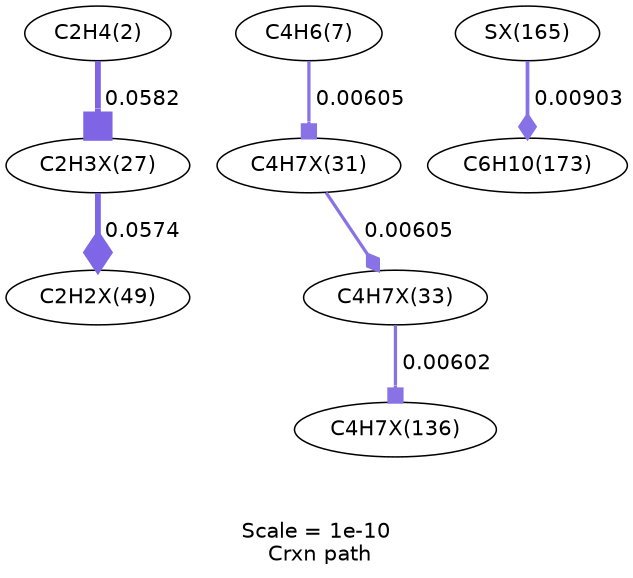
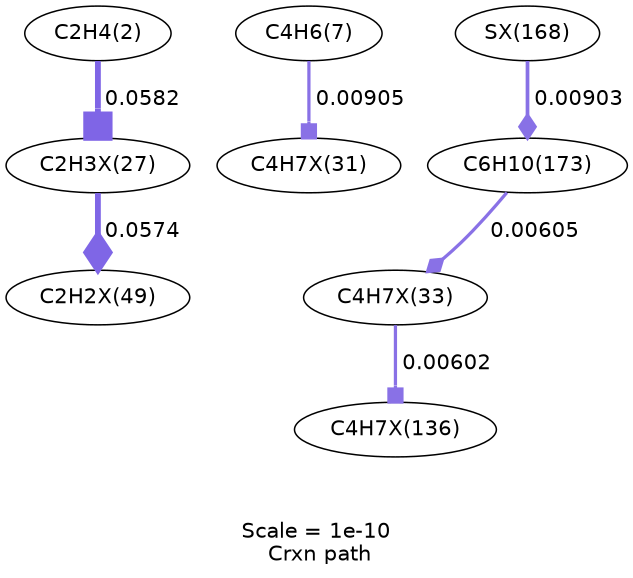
node "SX(165)": label "SX(165)" -> "SX(168)"
edge "C4H6(7)" -> "C4H7X(31)": label " 0.00605" -> " 0.00905"
edge "C4H7X(31)" -> "C4H7X(33)": now "C6H10(173)" -> "C4H7X(33)"
